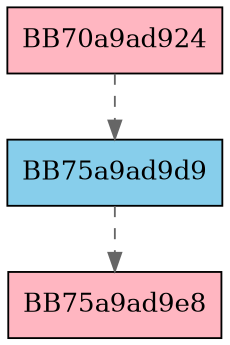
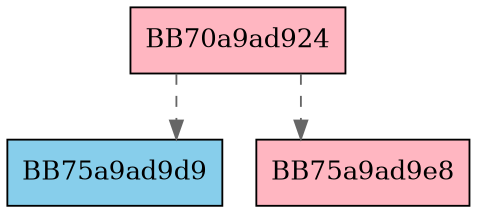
edge "BB75a9ad9d9" -> "BB75a9ad9e8": now "BB70a9ad924" -> "BB75a9ad9e8"
